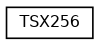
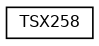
node "TSX256": label "TSX256" -> "TSX258"
